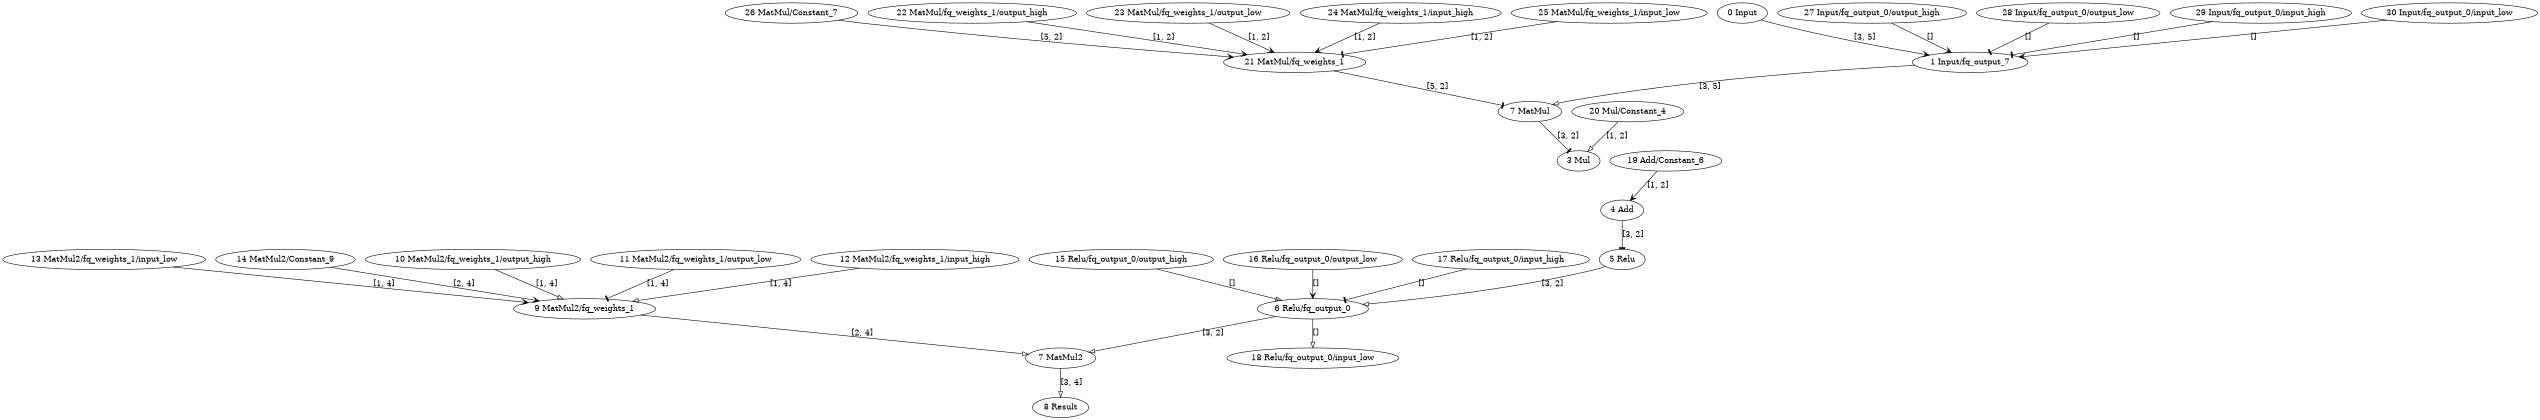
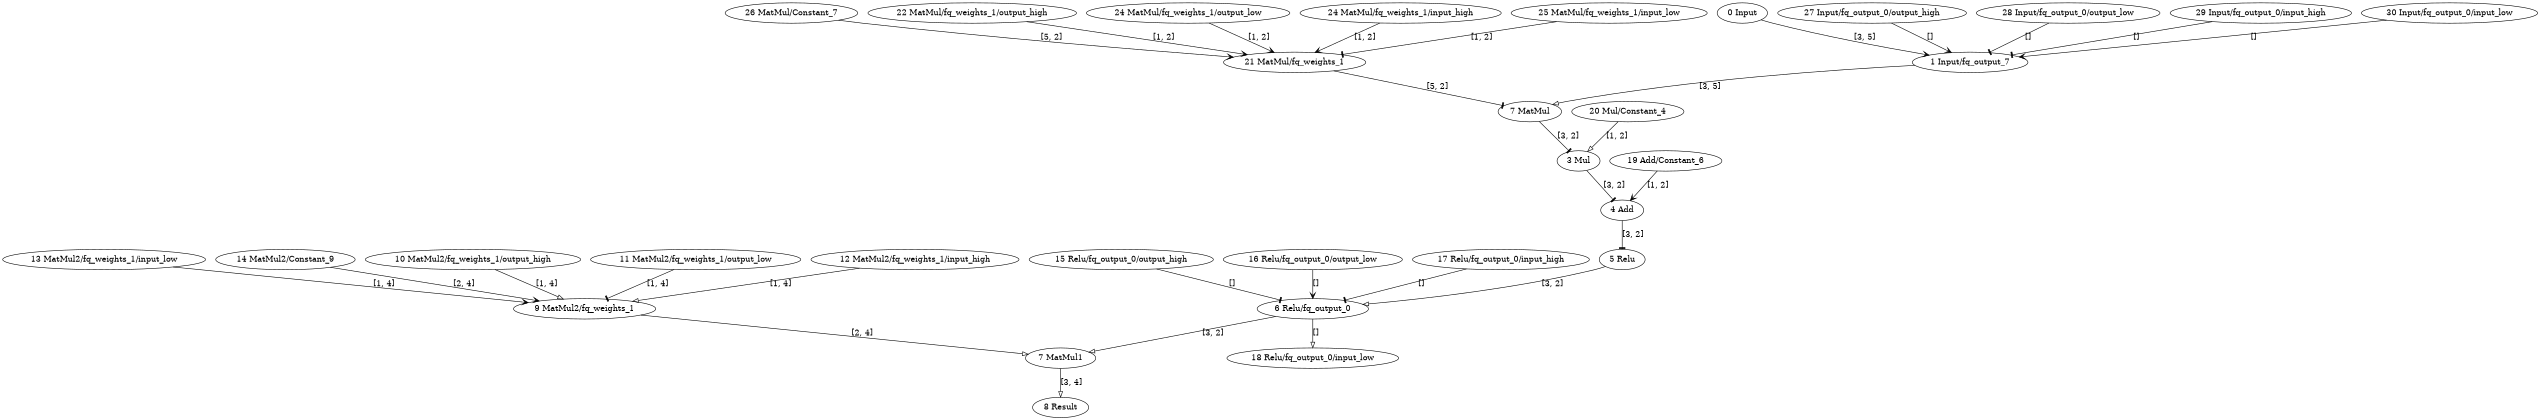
node "23 MatMul/fq_weights_1/output_low": label "23 MatMul/fq_weights_1/output_low" -> "24 MatMul/fq_weights_1/output_low"
edge "3 Mul" -> "4 Add": added, label "[3, 2]"
edge "15 Relu/fq_output_0/output_high" -> "6 Relu/fq_output_0": arrowhead onormal -> tee
node "7 MatMul2": label "7 MatMul2" -> "7 MatMul1"
